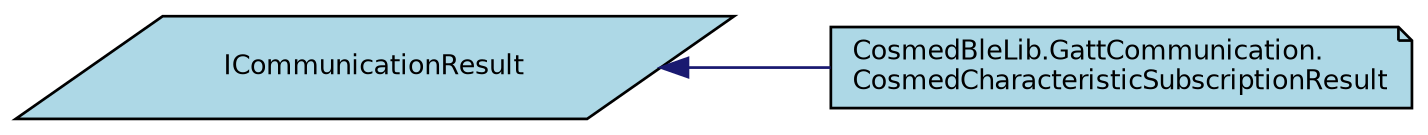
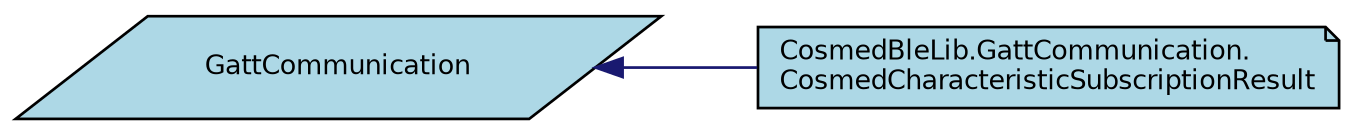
node "ICommunicationResult": label "ICommunicationResult" -> "GattCommunication"
